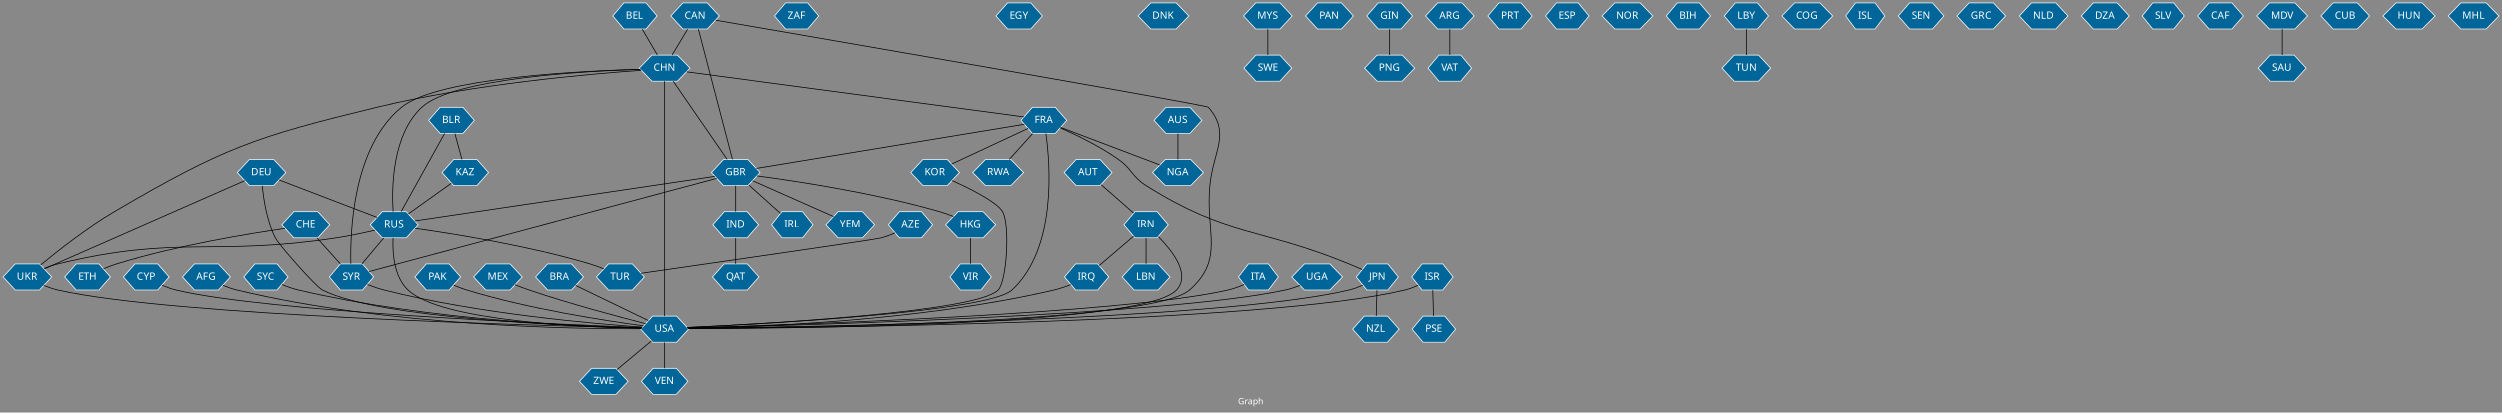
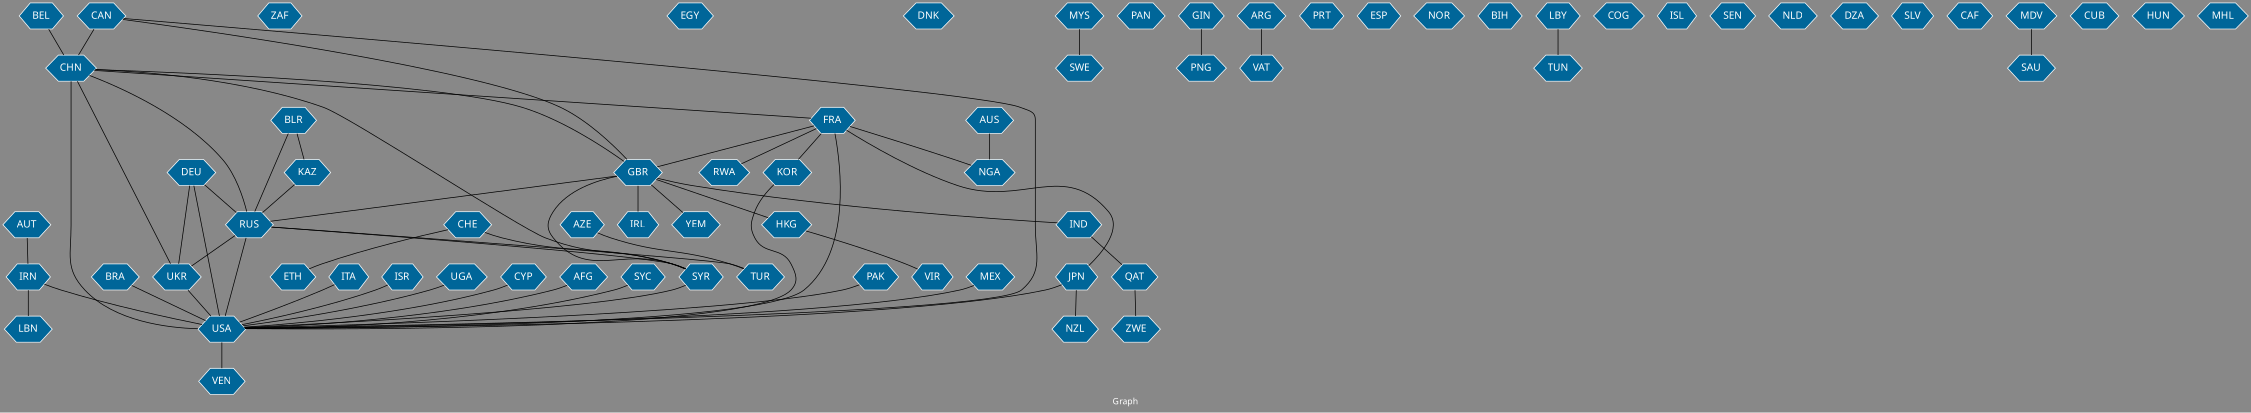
node "GRC": removed
node "IRQ": removed
node "PSE": removed
edge "USA" -- "ZWE": now "QAT" -- "ZWE"
